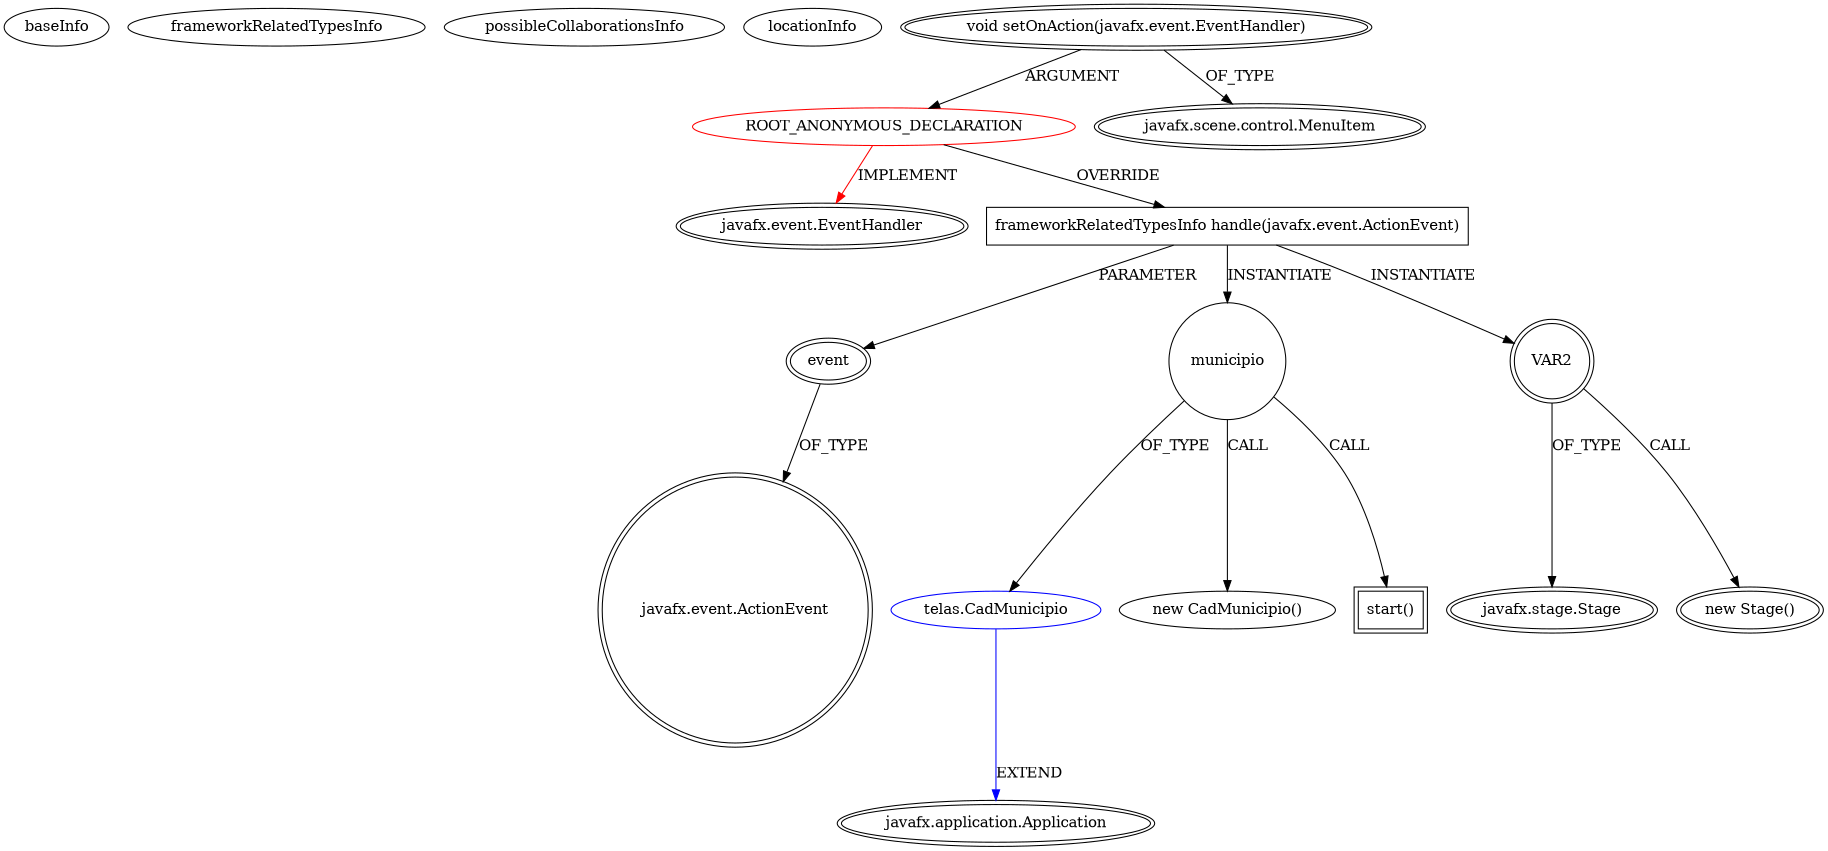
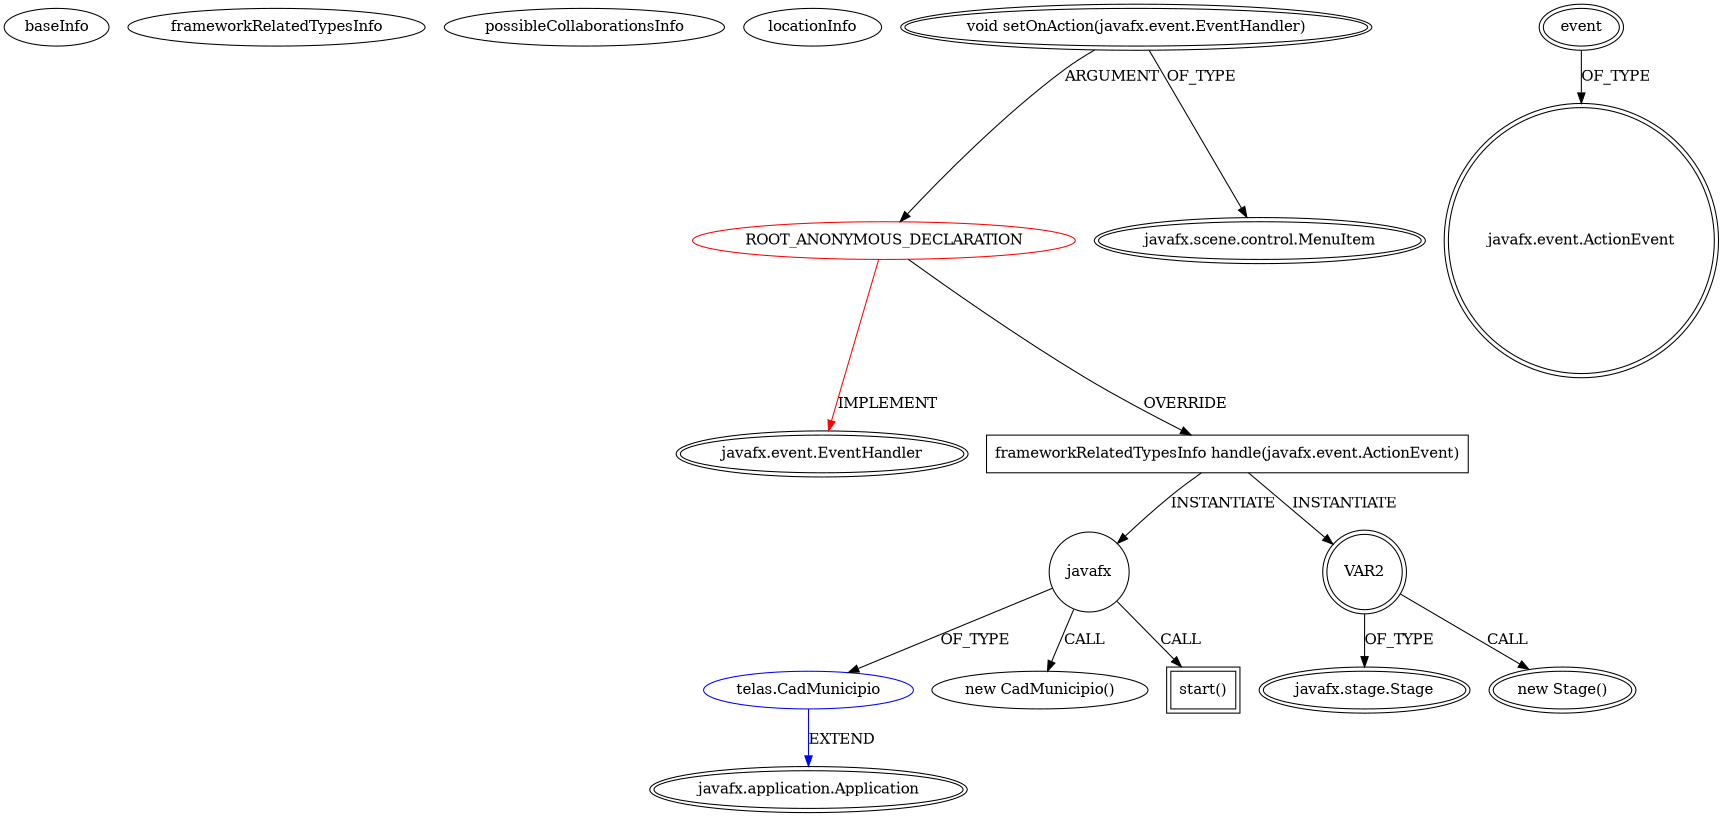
edge "frameworkRelatedTypesInfo handle(javafx.event.ActionEvent)" -> "event": removed, label "PARAMETER"
node "municipio": label "municipio" -> "javafx"
